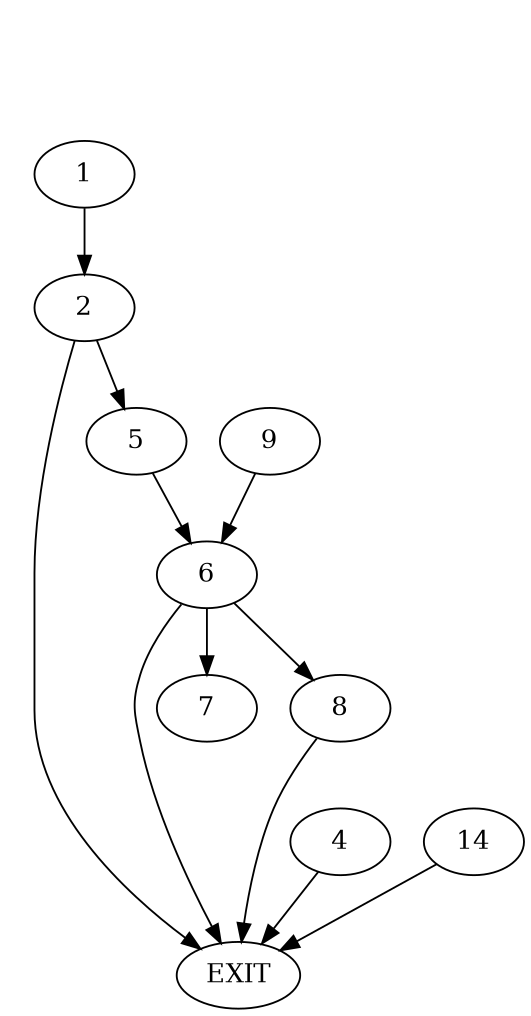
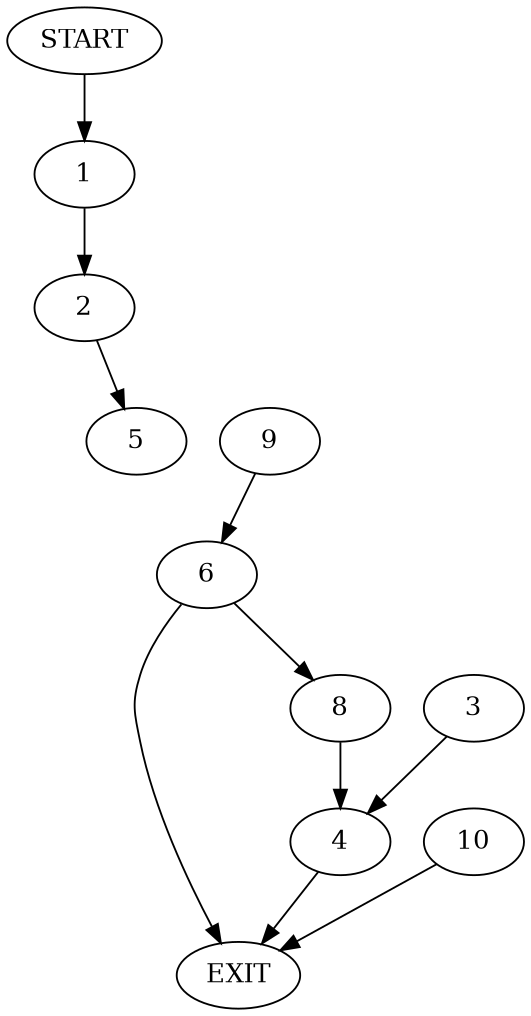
node "START": added
edge "5" -> "6": removed
edge "2" -> "EXIT": removed
node "7": removed
node "3": added
edge "8" -> "EXIT": now "8" -> "4"
node "14": label "14" -> "10"
